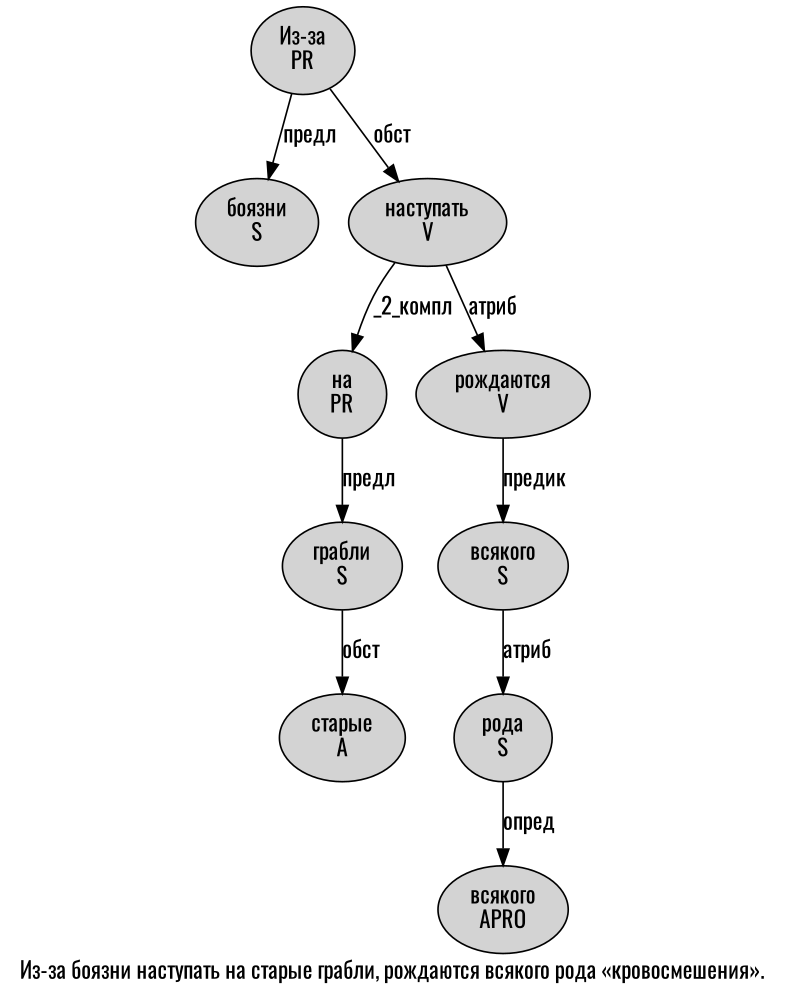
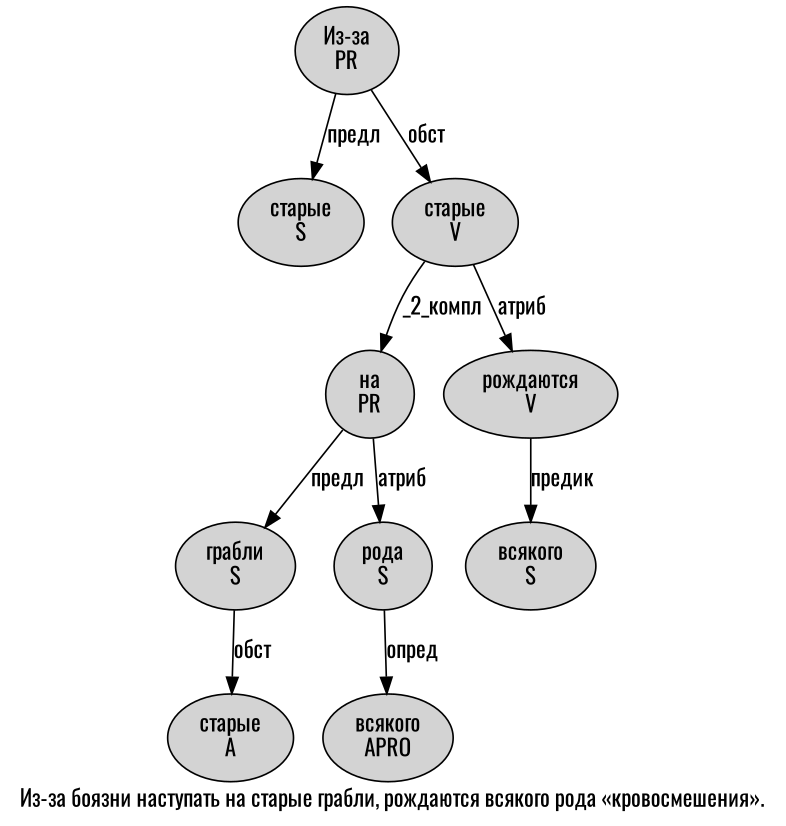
node "боязни S": label "боязни S" -> "старые S"
node "наступать V": label "наступать V" -> "старые V"
edge "всякого S" -> "рода S": now "на PR" -> "рода S"
